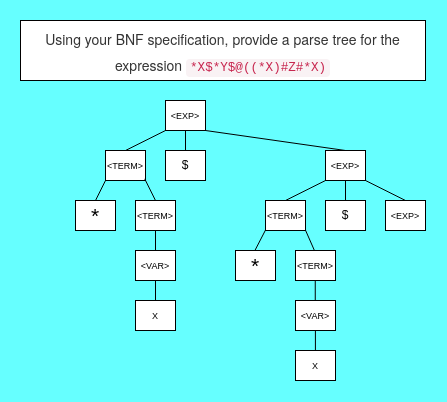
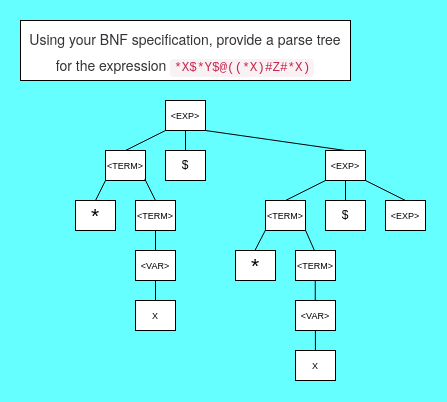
node "Using your BNF specification, provide a parse tree for the expression *X$*Y$@((*X)#Z#*X)": size 405x60 -> 330x60
